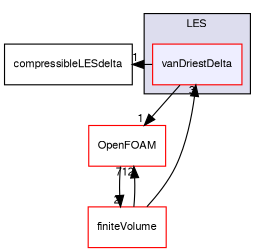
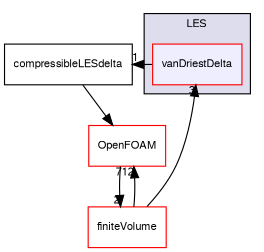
edge "vanDriestDelta" -> "OpenFOAM": now "compressibleLESdelta" -> "OpenFOAM"
